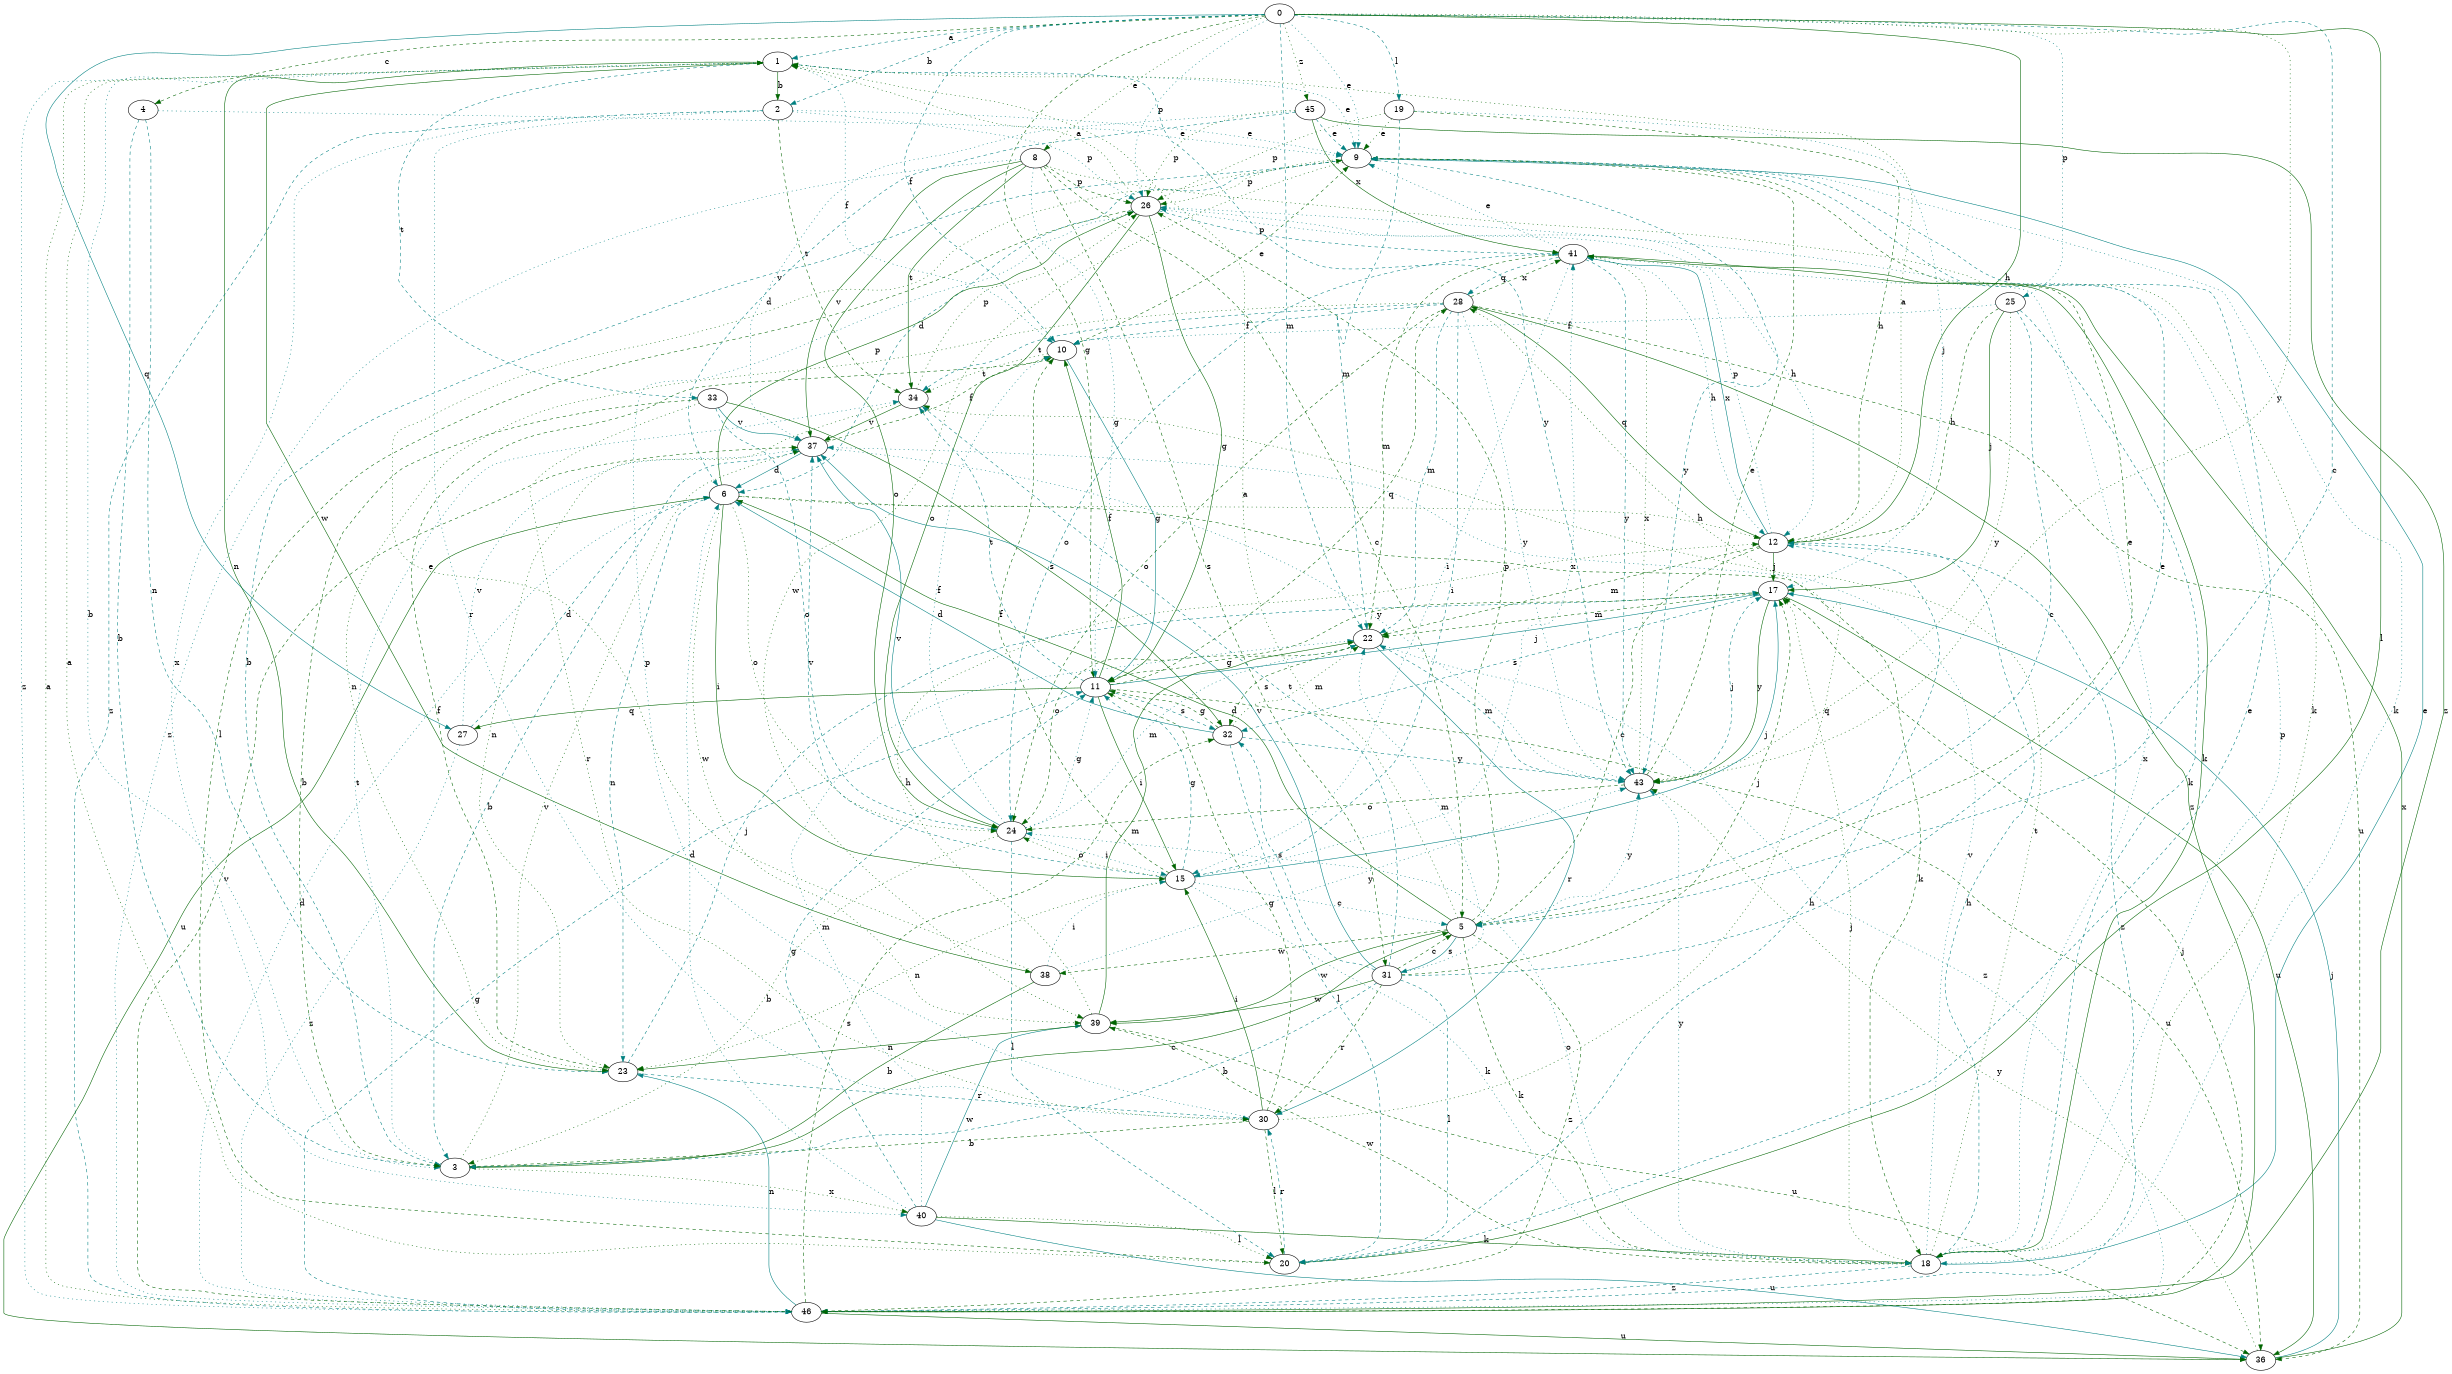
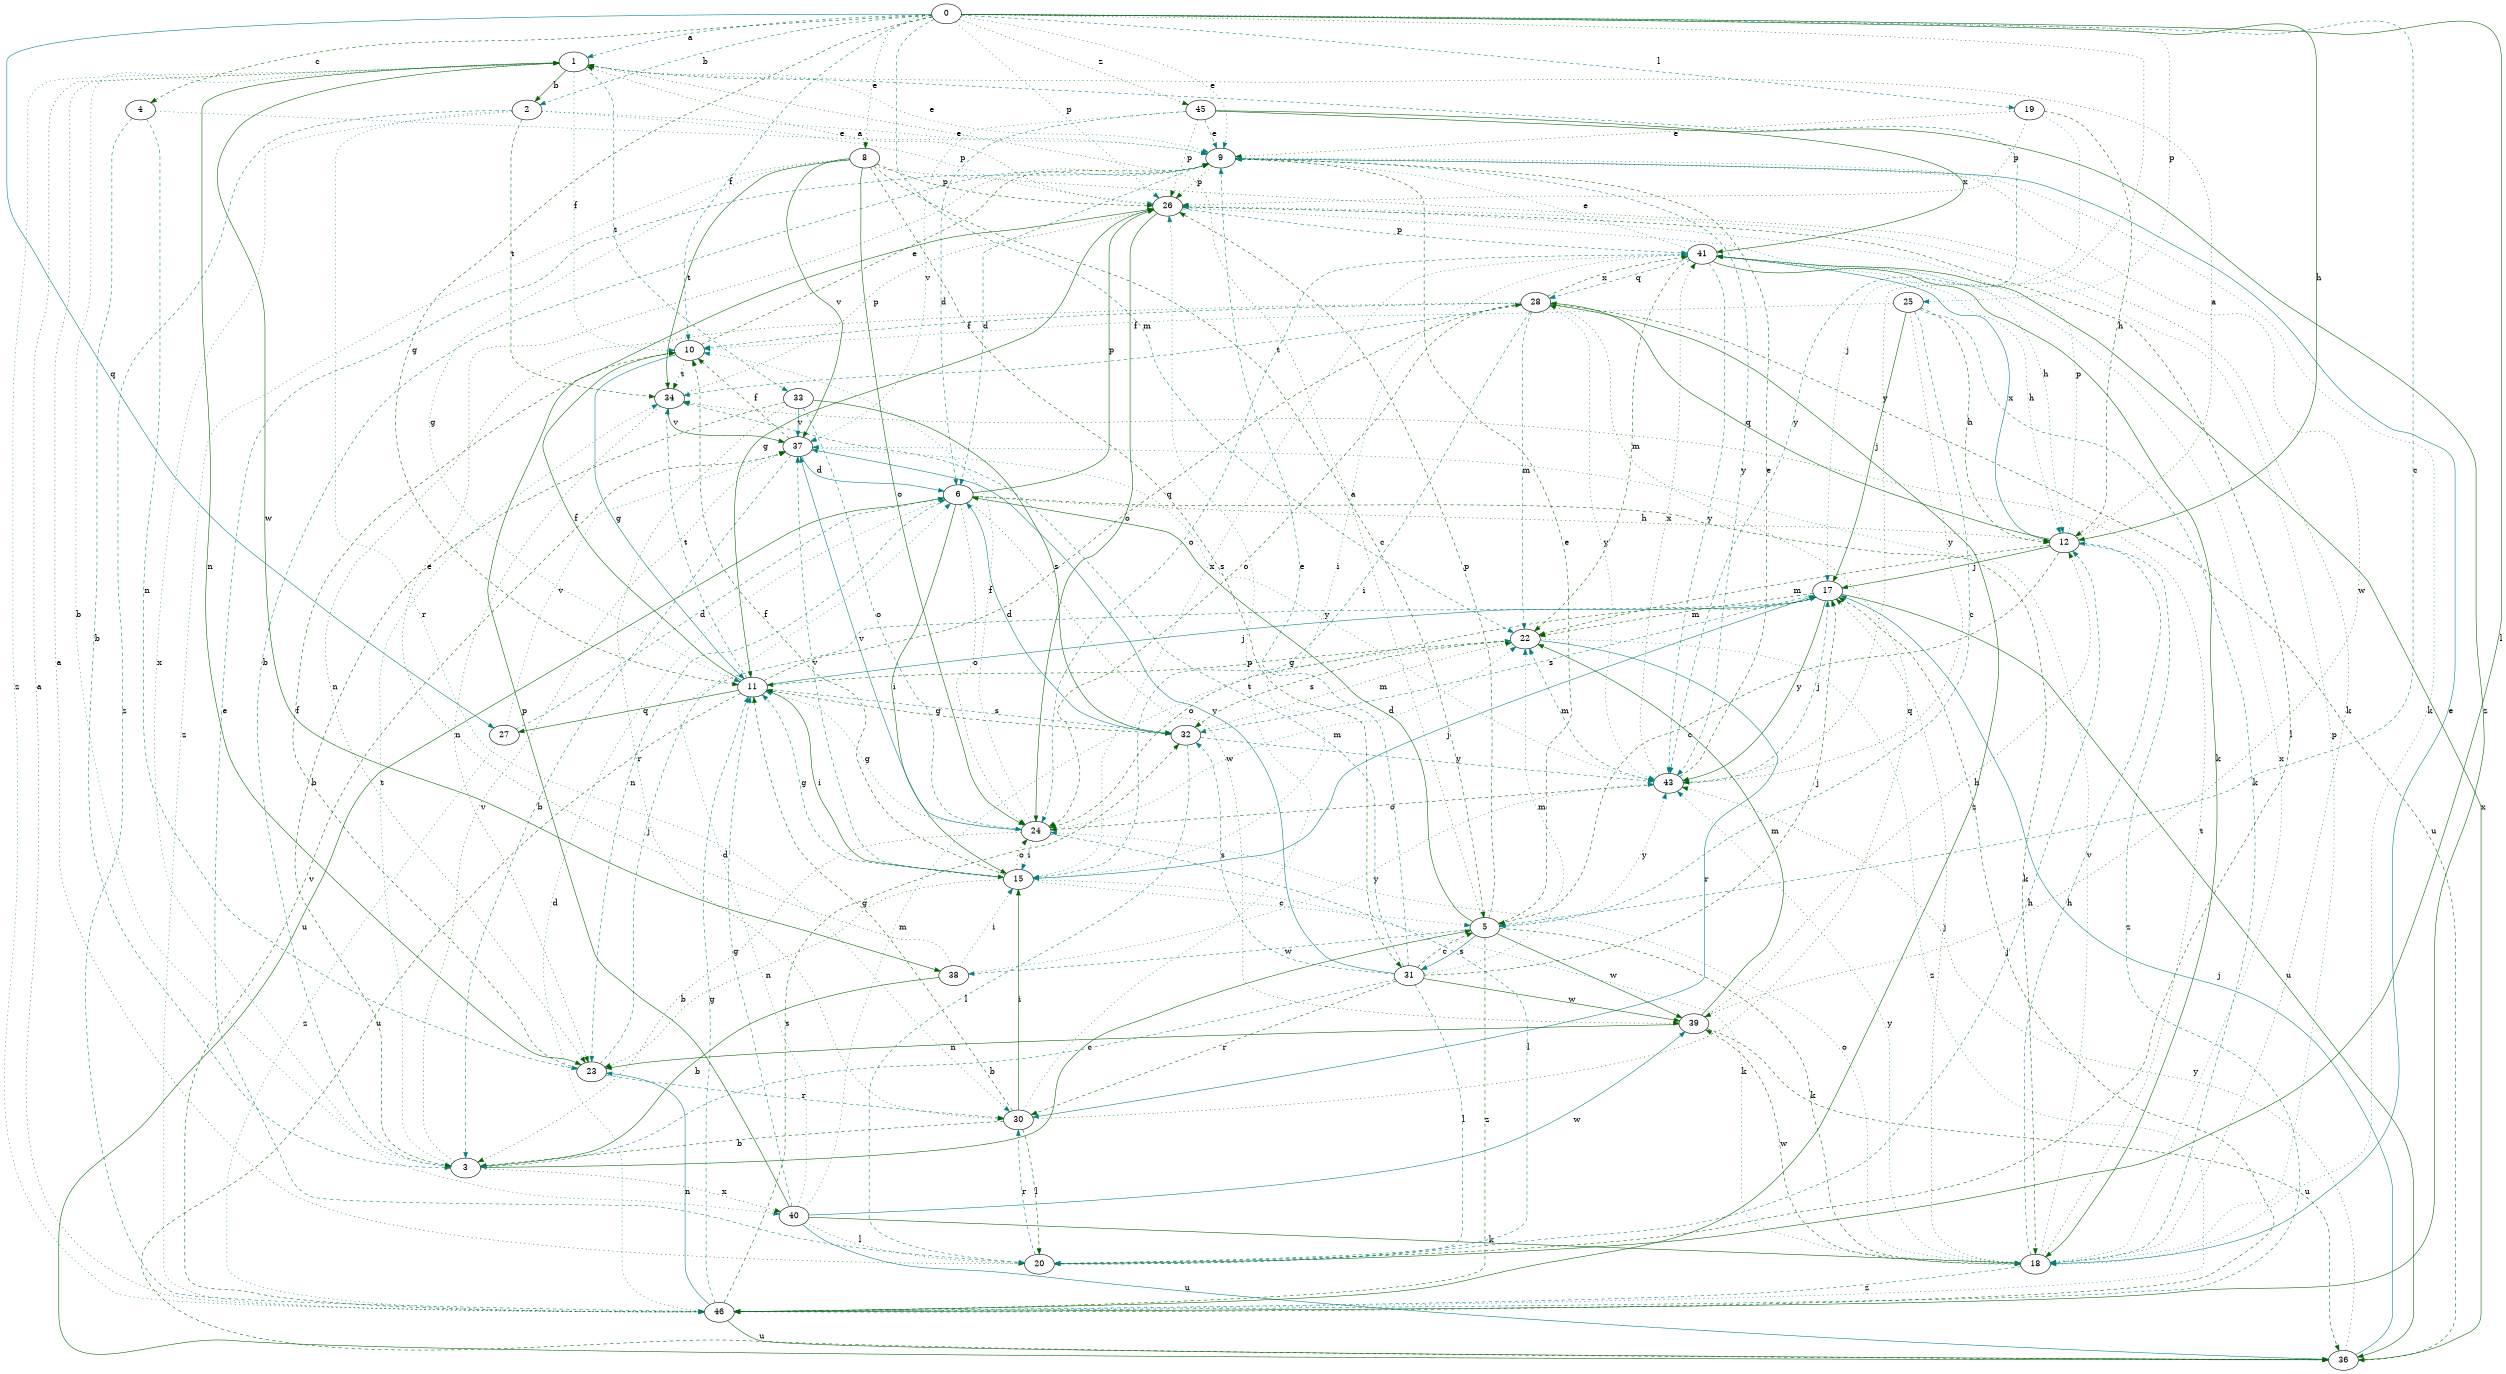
edge "19" -> "22": removed, label "m"
edge "40" -> "26": added, label "p"
edge "5" -> "38": color darkgreen -> teal
